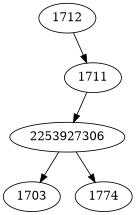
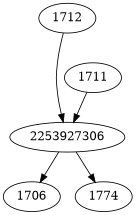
edge "1712" -> "1711": now "1712" -> "2253927306"
node "1703": label "1703" -> "1706"
